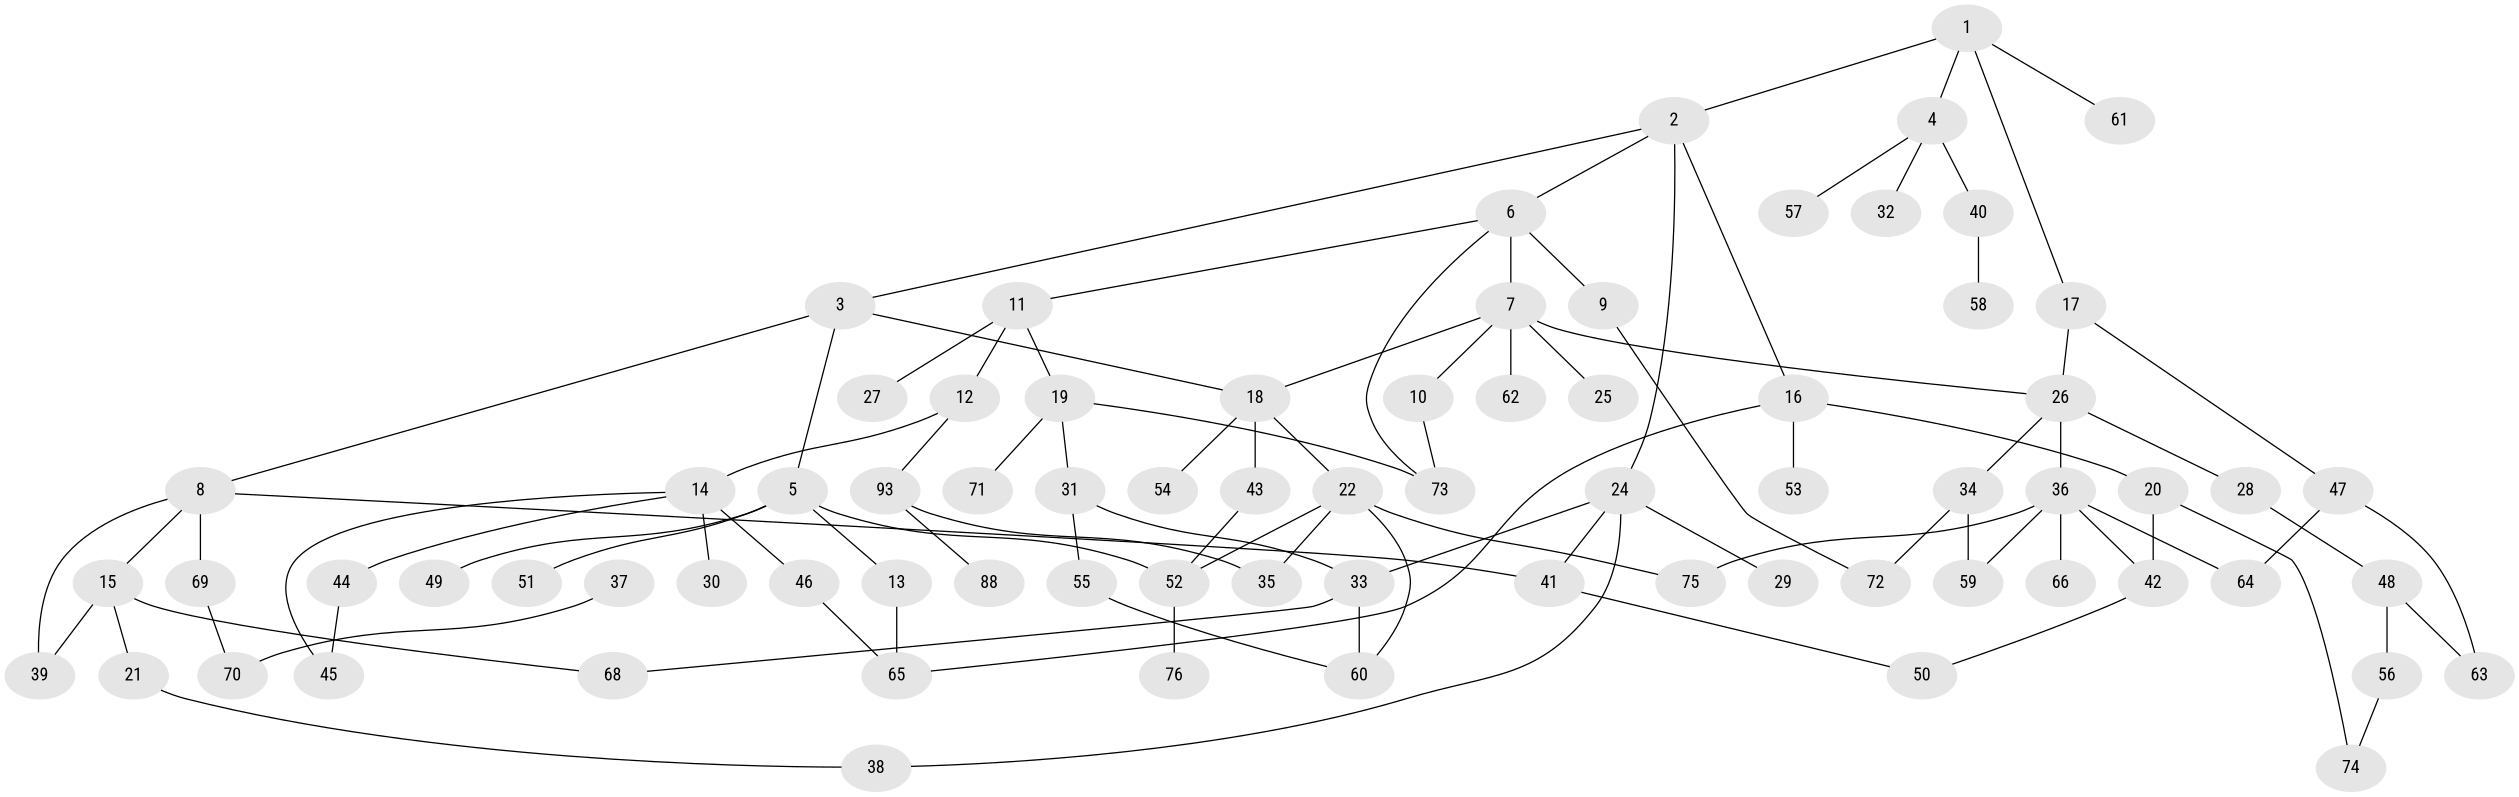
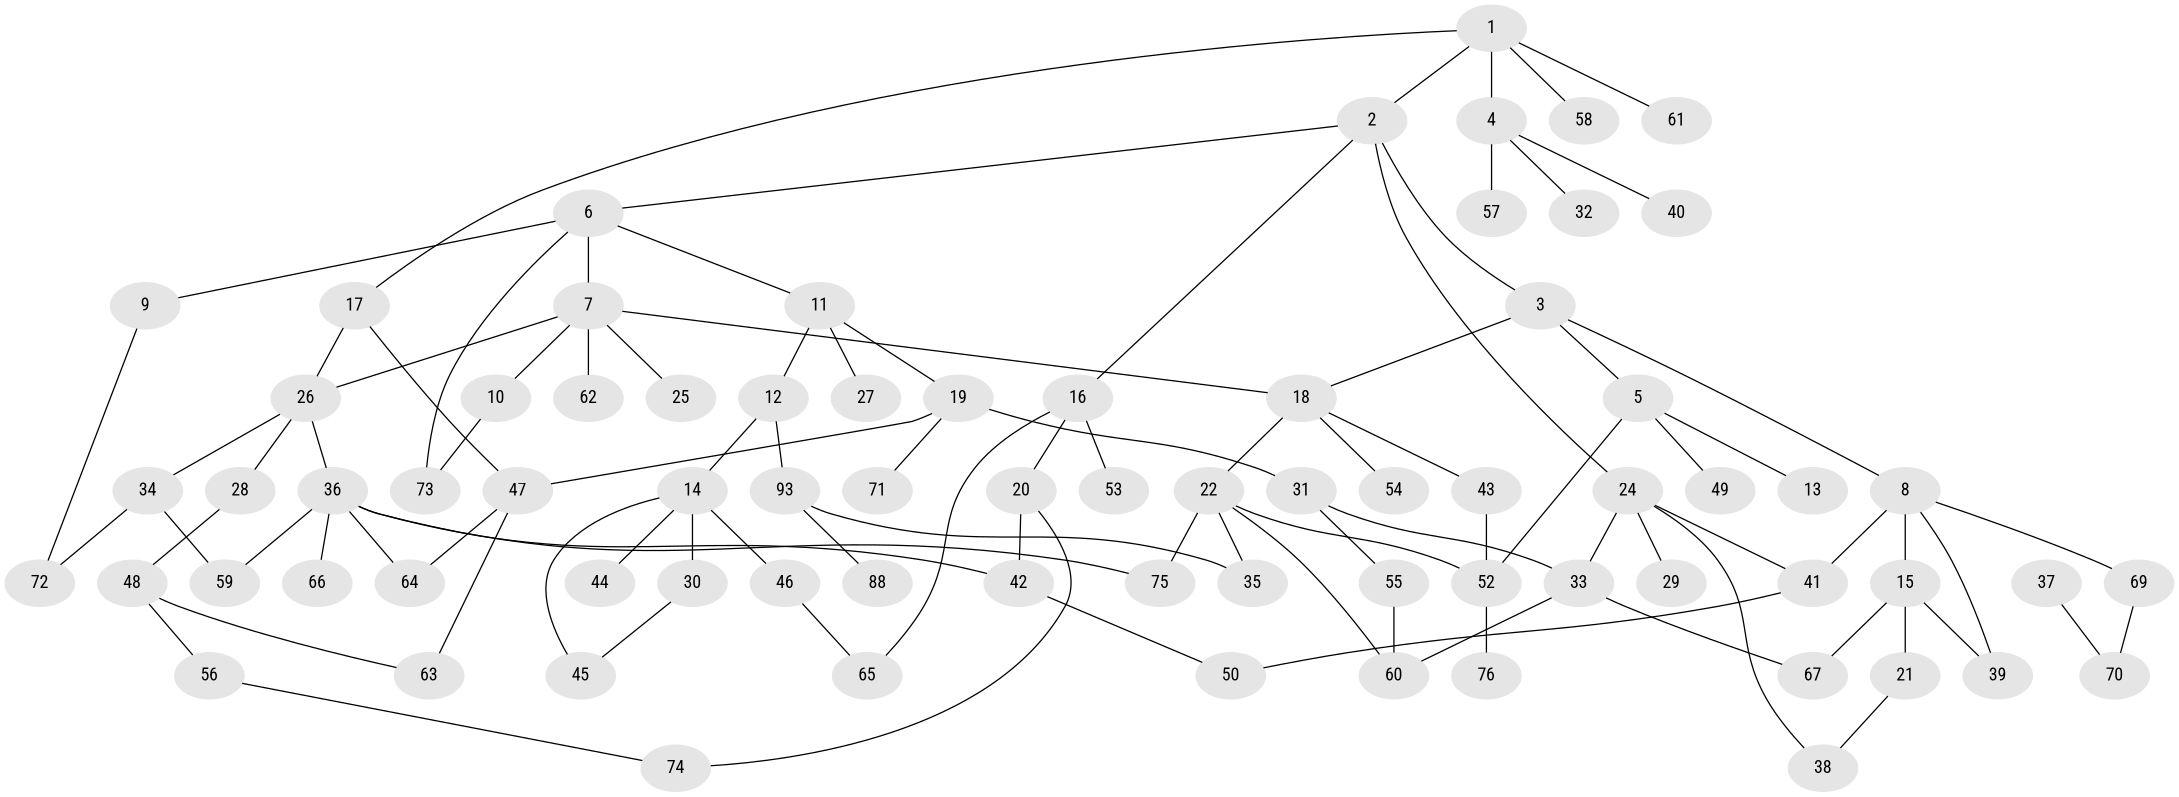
edge "40" -- "58": now "1" -- "58"
edge "19" -- "73": now "19" -- "47"
node "51": removed
edge "44" -- "45": now "30" -- "45"
edge "13" -- "65": removed
node "68": label "68" -> "67"
